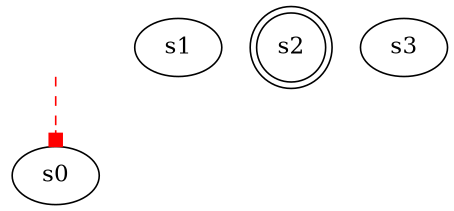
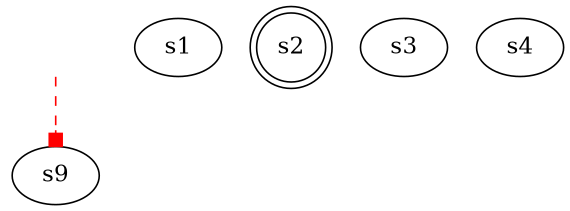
node "s4": added
node "s0": label "s0" -> "s9"
